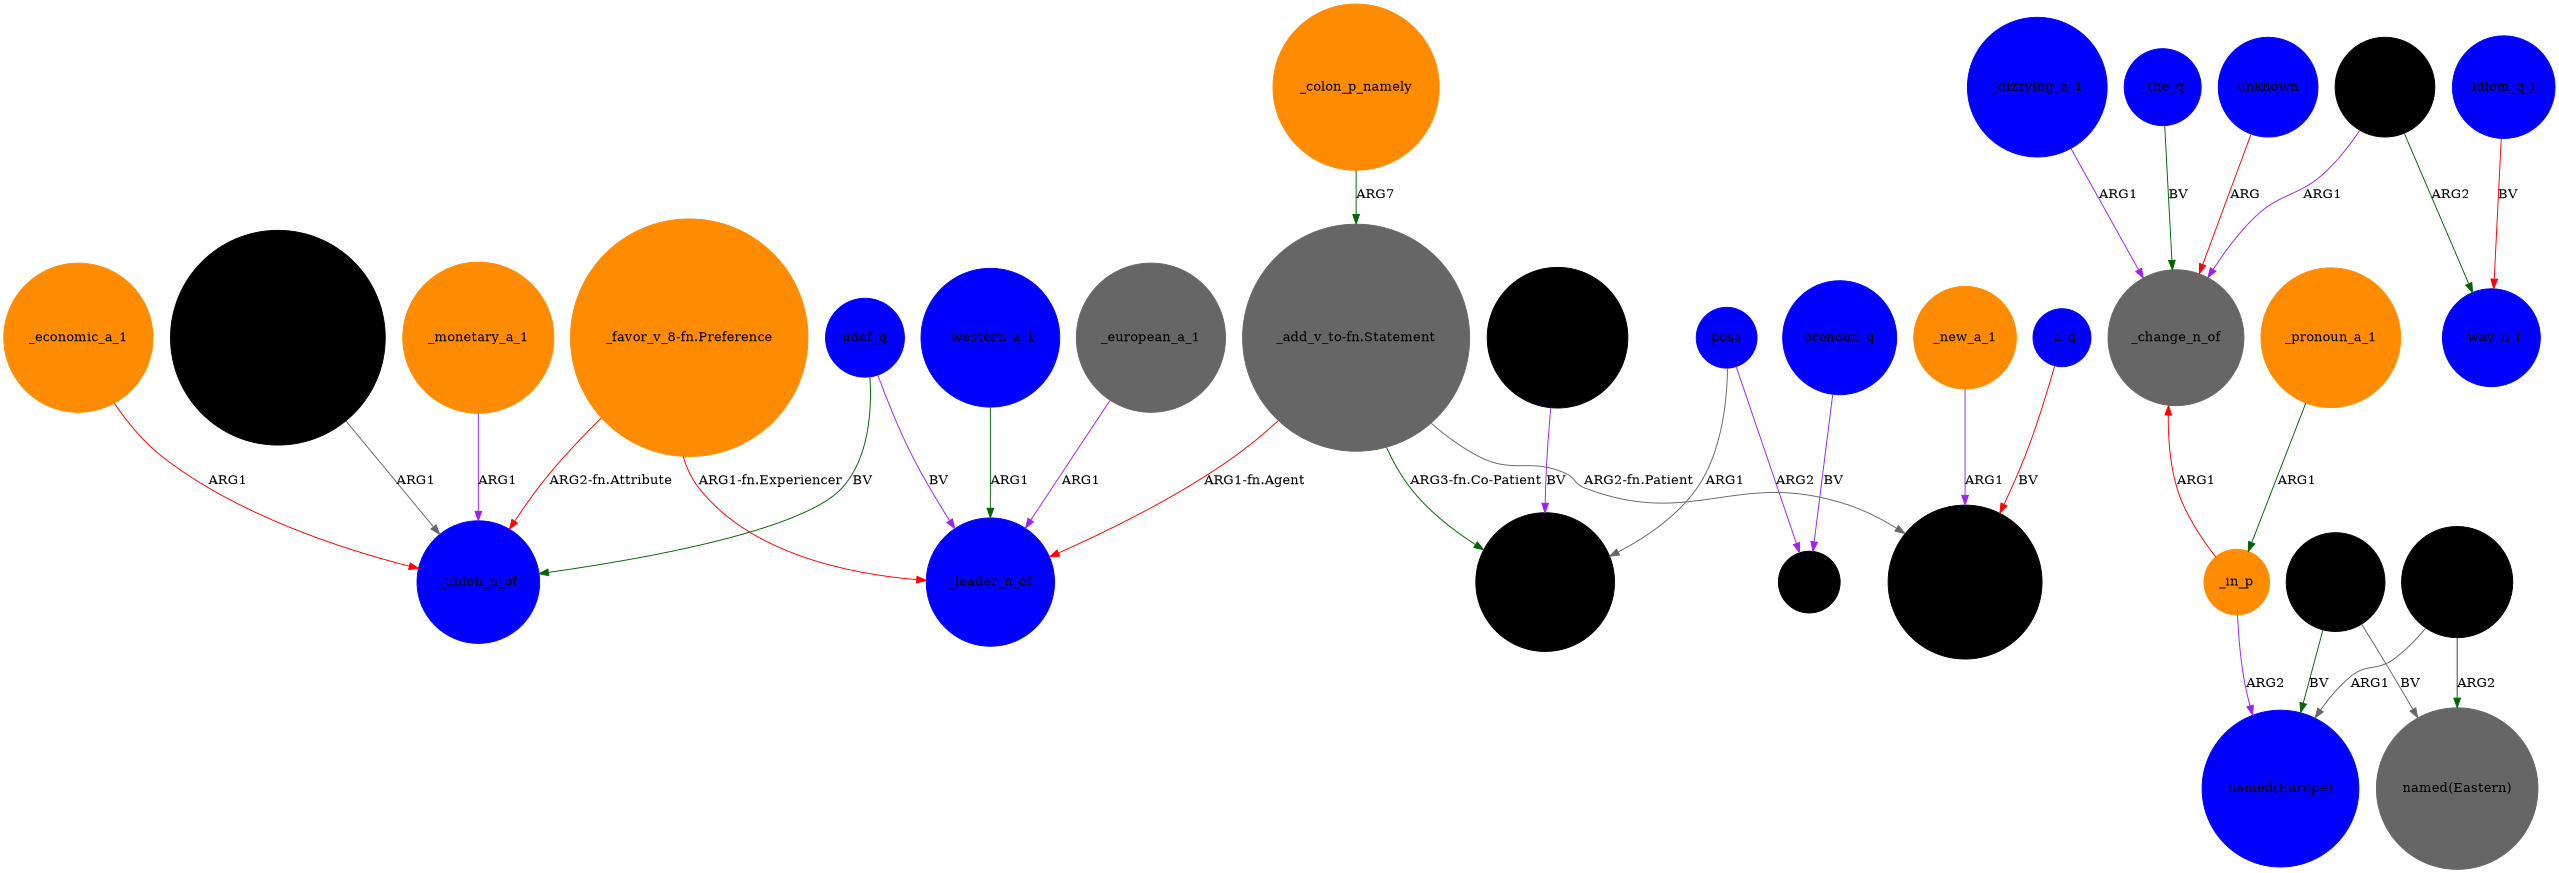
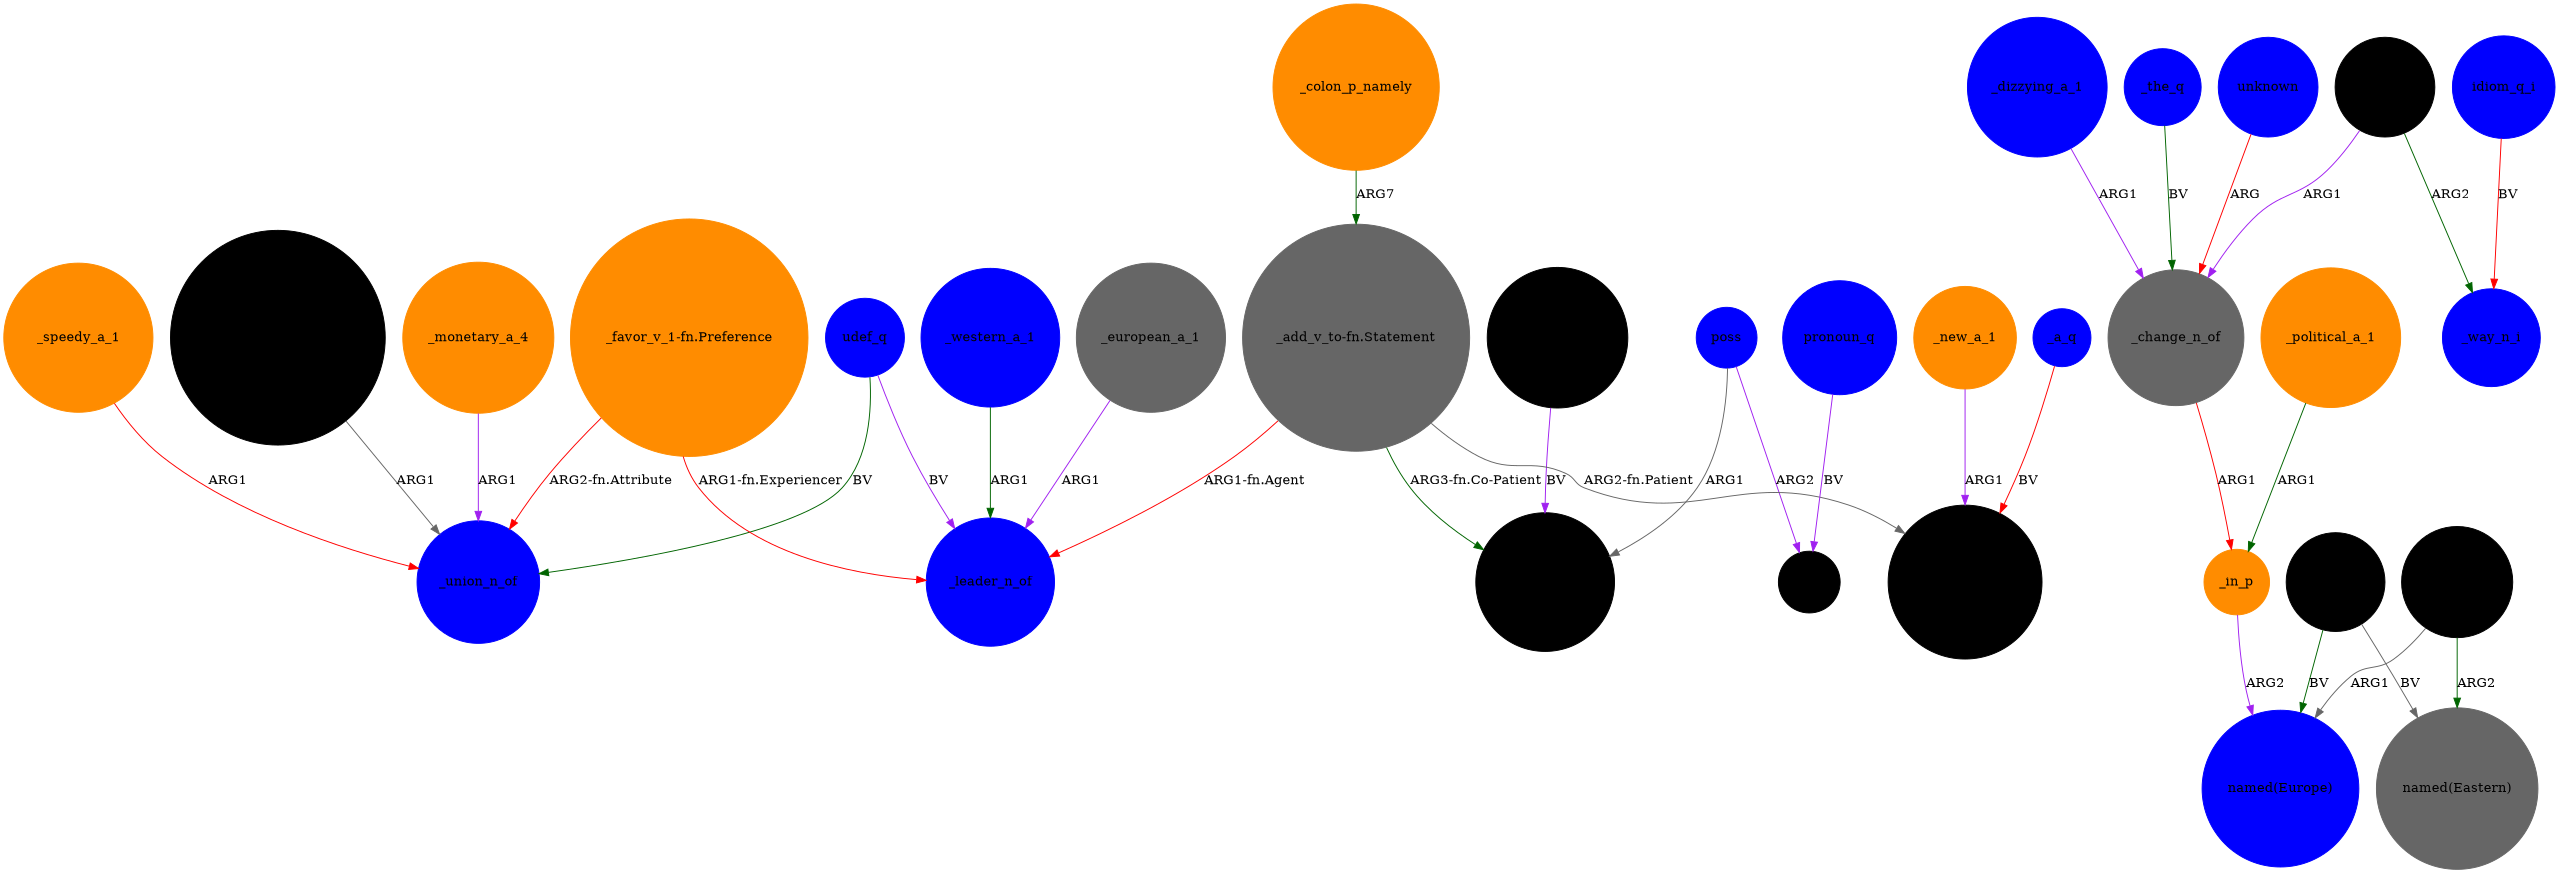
node "_economic_a_1": label "_economic_a_1" -> "_speedy_a_1"
node "_monetary_a_1": label "_monetary_a_1" -> "_monetary_a_4"
node "_favor_v_8-fn.Preference": label "_favor_v_8-fn.Preference" -> "_favor_v_1-fn.Preference"
node "_pronoun_a_1": label "_pronoun_a_1" -> "_political_a_1"
edge "_in_p" -> "_change_n_of": reversed
